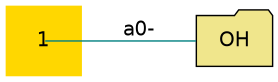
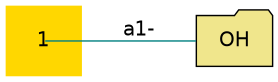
edge "1" -- "OH": label "a0-" -> "a1-"
